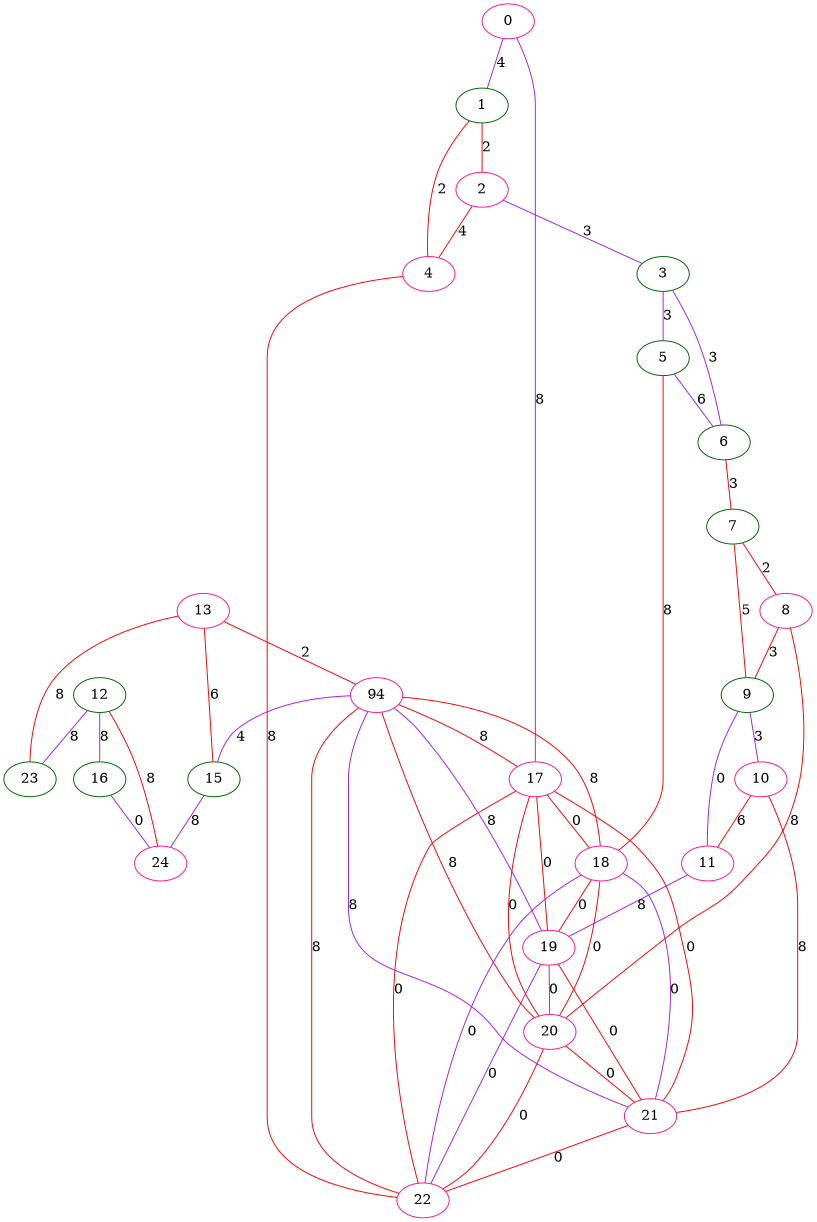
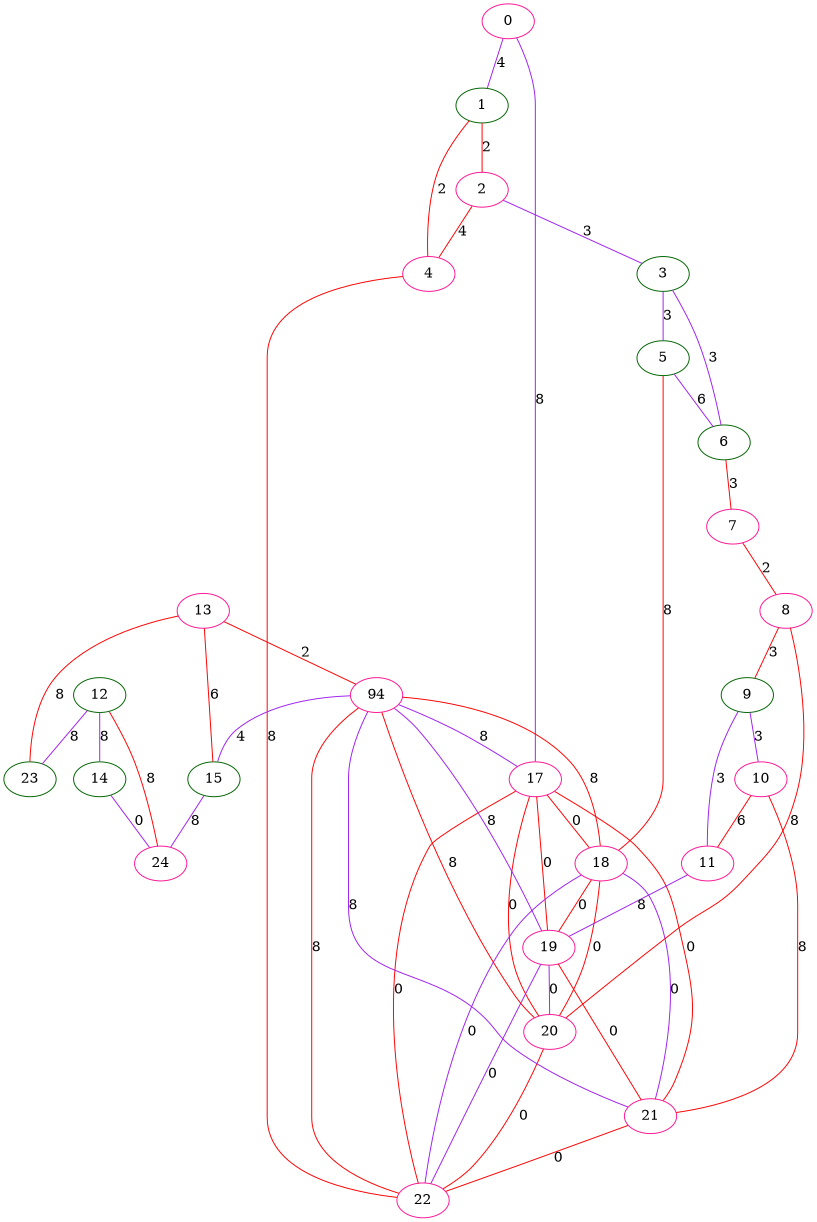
node "7": color darkgreen -> deeppink
edge "7" -- "9": removed, label "5"
edge "94" -- "17": color red -> purple
node "16": label "16" -> "14"
edge "9" -- "11": label "0" -> "3"
edge "20" -- "21": removed, label "0"
